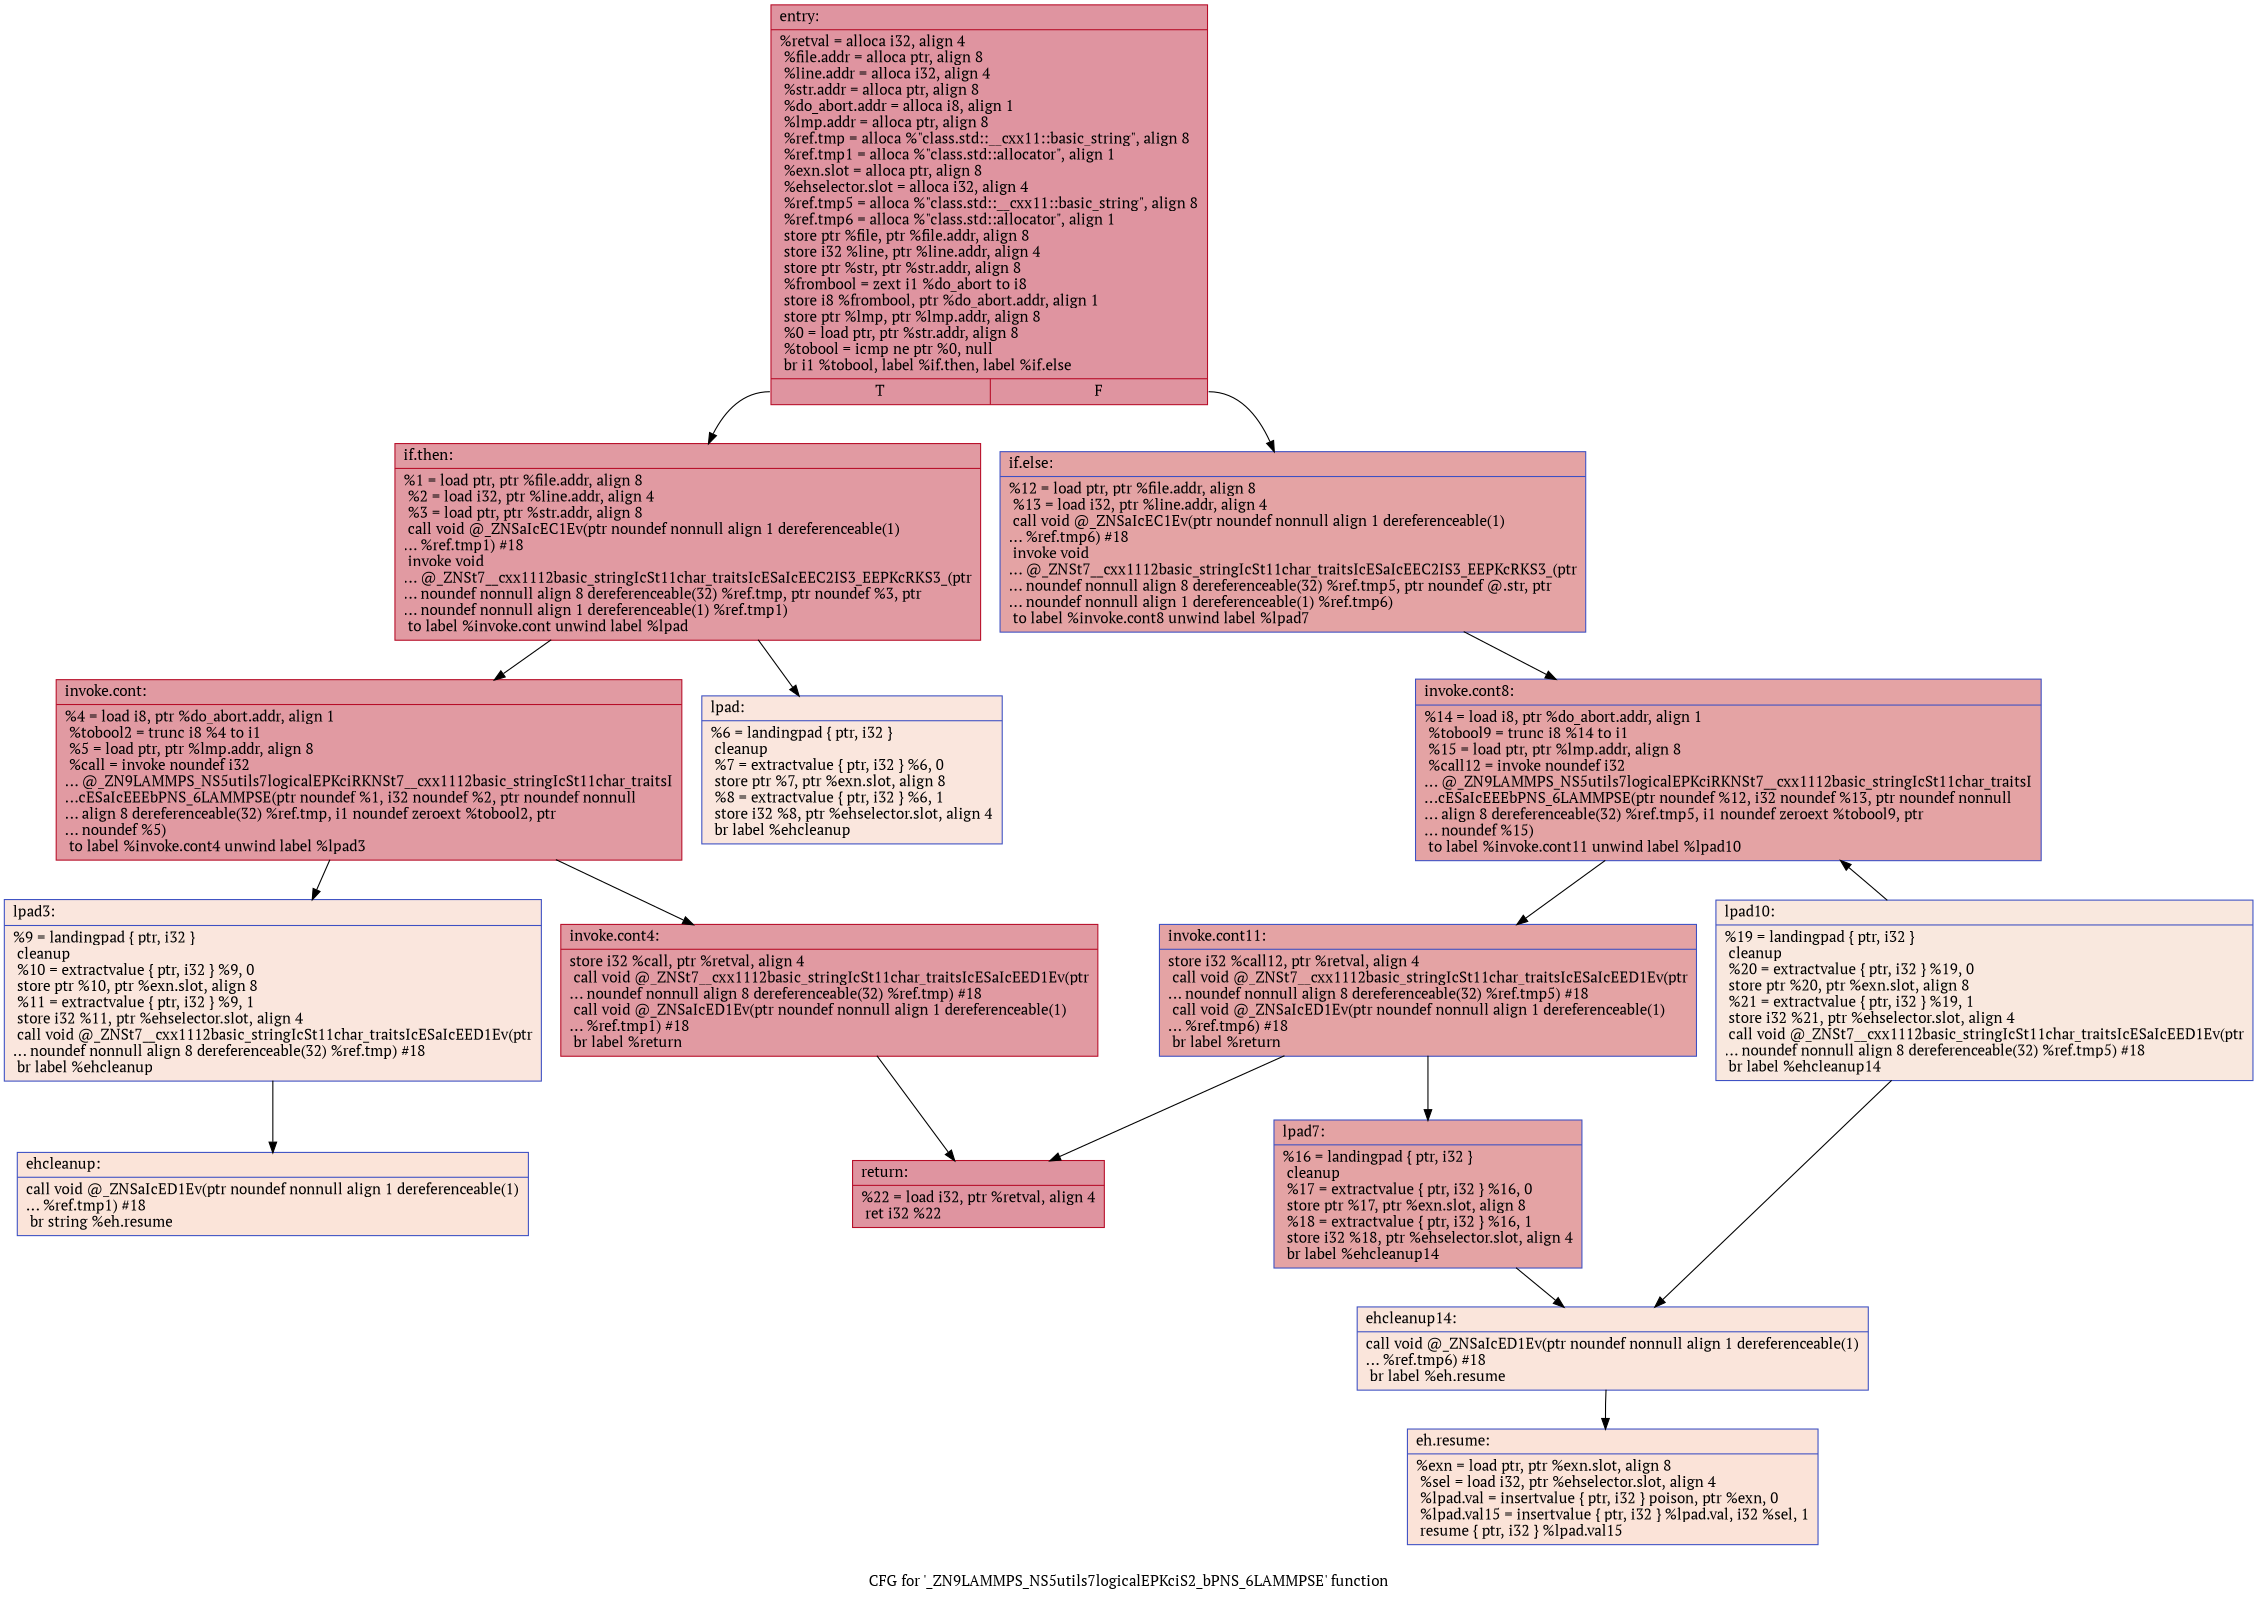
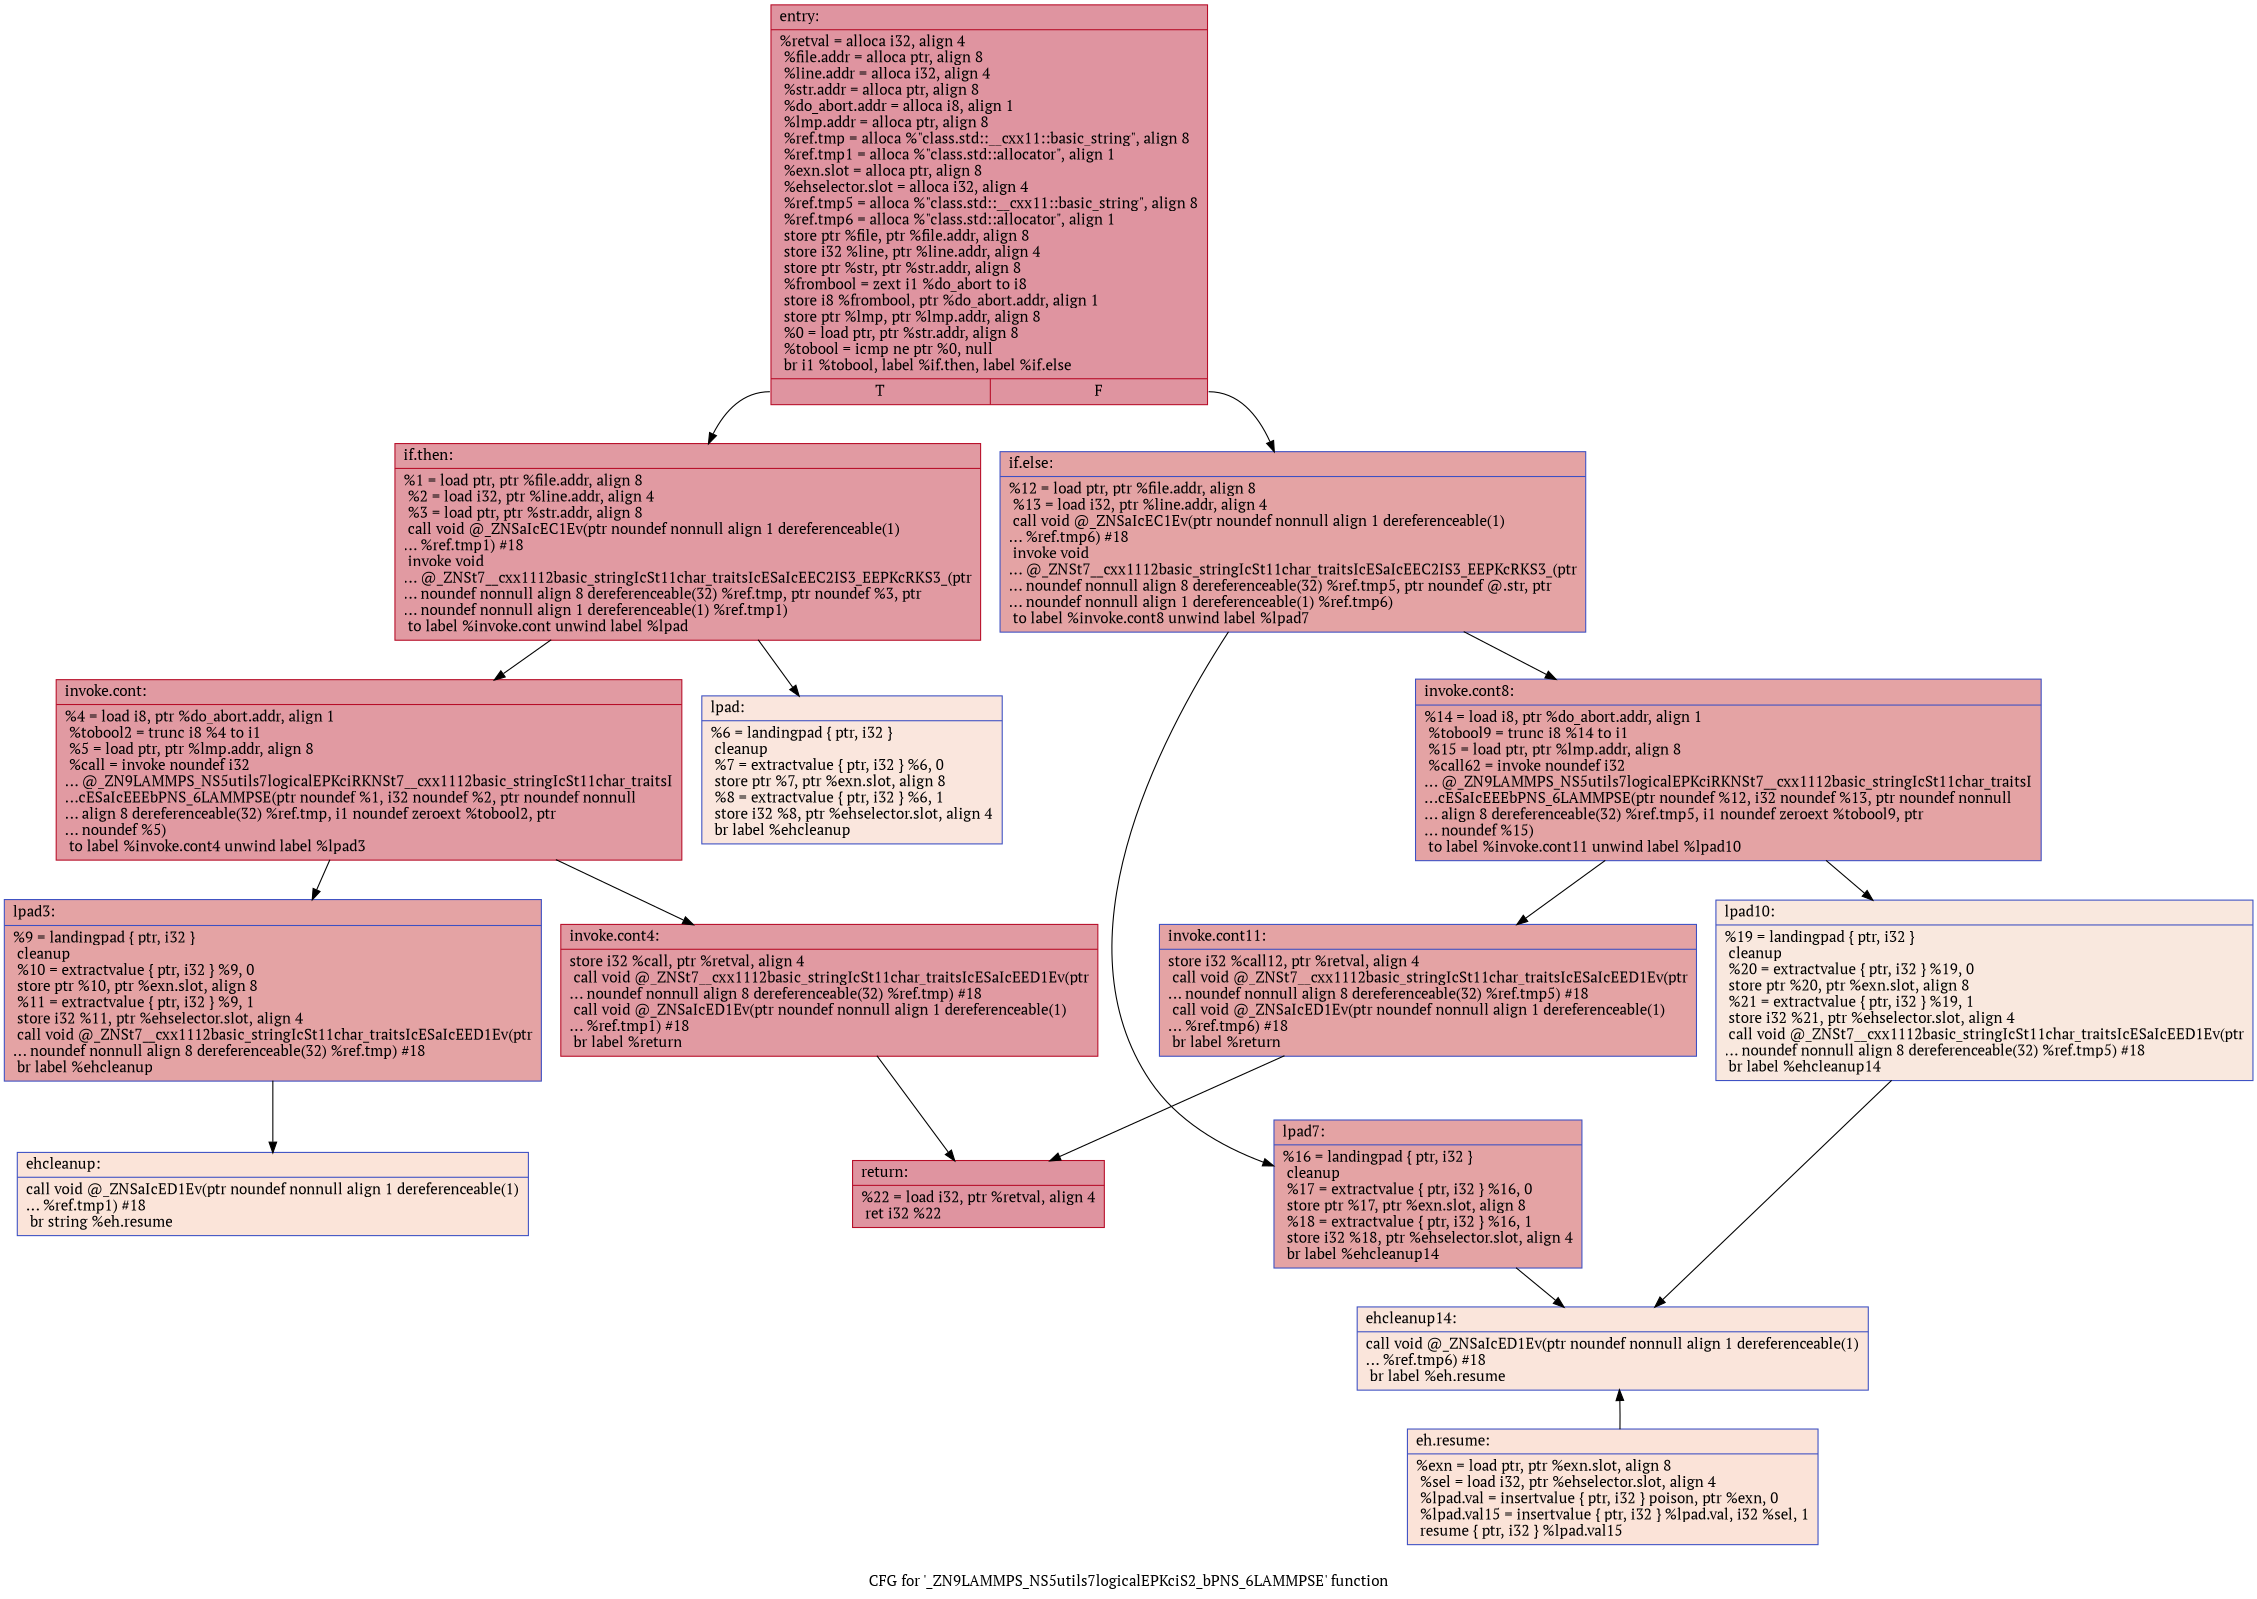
node "invoke.cont8:": text "%call12 = invoke noundef i32" -> "%call62 = invoke noundef i32"
edge "lpad10:" -> "invoke.cont8:": reversed
node "lpad3:": fillcolor #f3c7b170 -> #c32e3170
edge "invoke.cont11:" -> "lpad7:": now "if.else:" -> "lpad7:"
edge "ehcleanup14:" -> "eh.resume:": reversed
